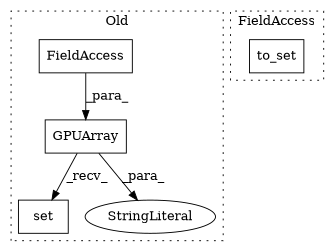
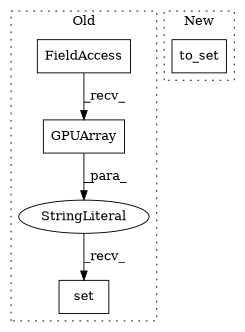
cluster "FieldAccess": label "FieldAccess" -> "New"
edge "FieldAccess" -> "GPUArray": label "_para_" -> "_recv_"
edge "GPUArray" -> "set": now "StringLiteral" -> "set"
